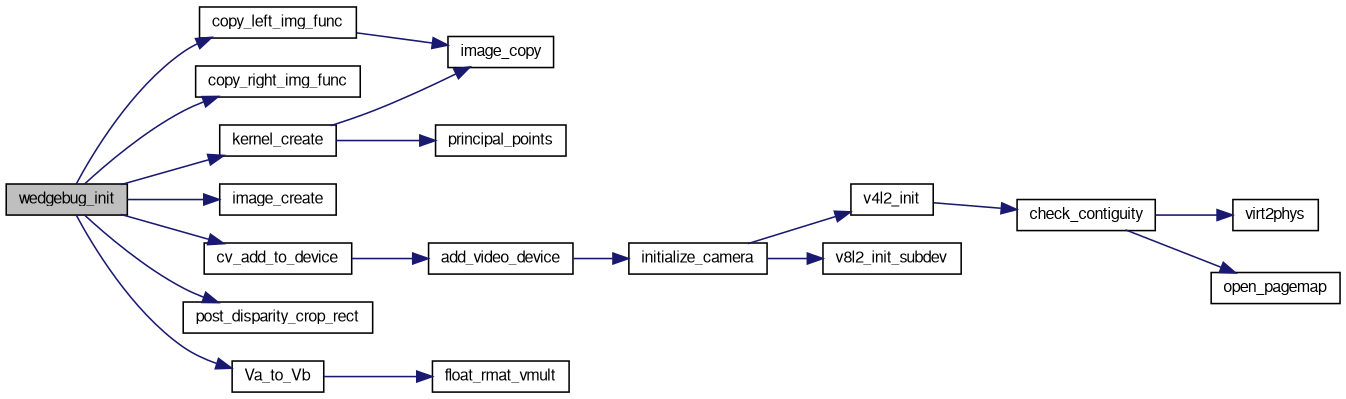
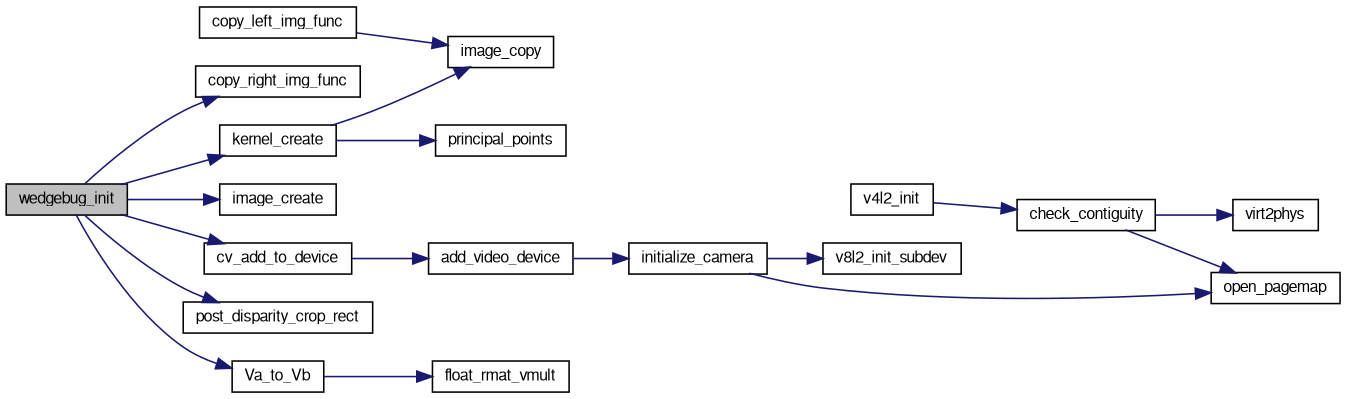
edge "wedgebug_init" -> "copy_left_img_func": removed
edge "initialize_camera" -> "v4l2_init": now "initialize_camera" -> "open_pagemap"
